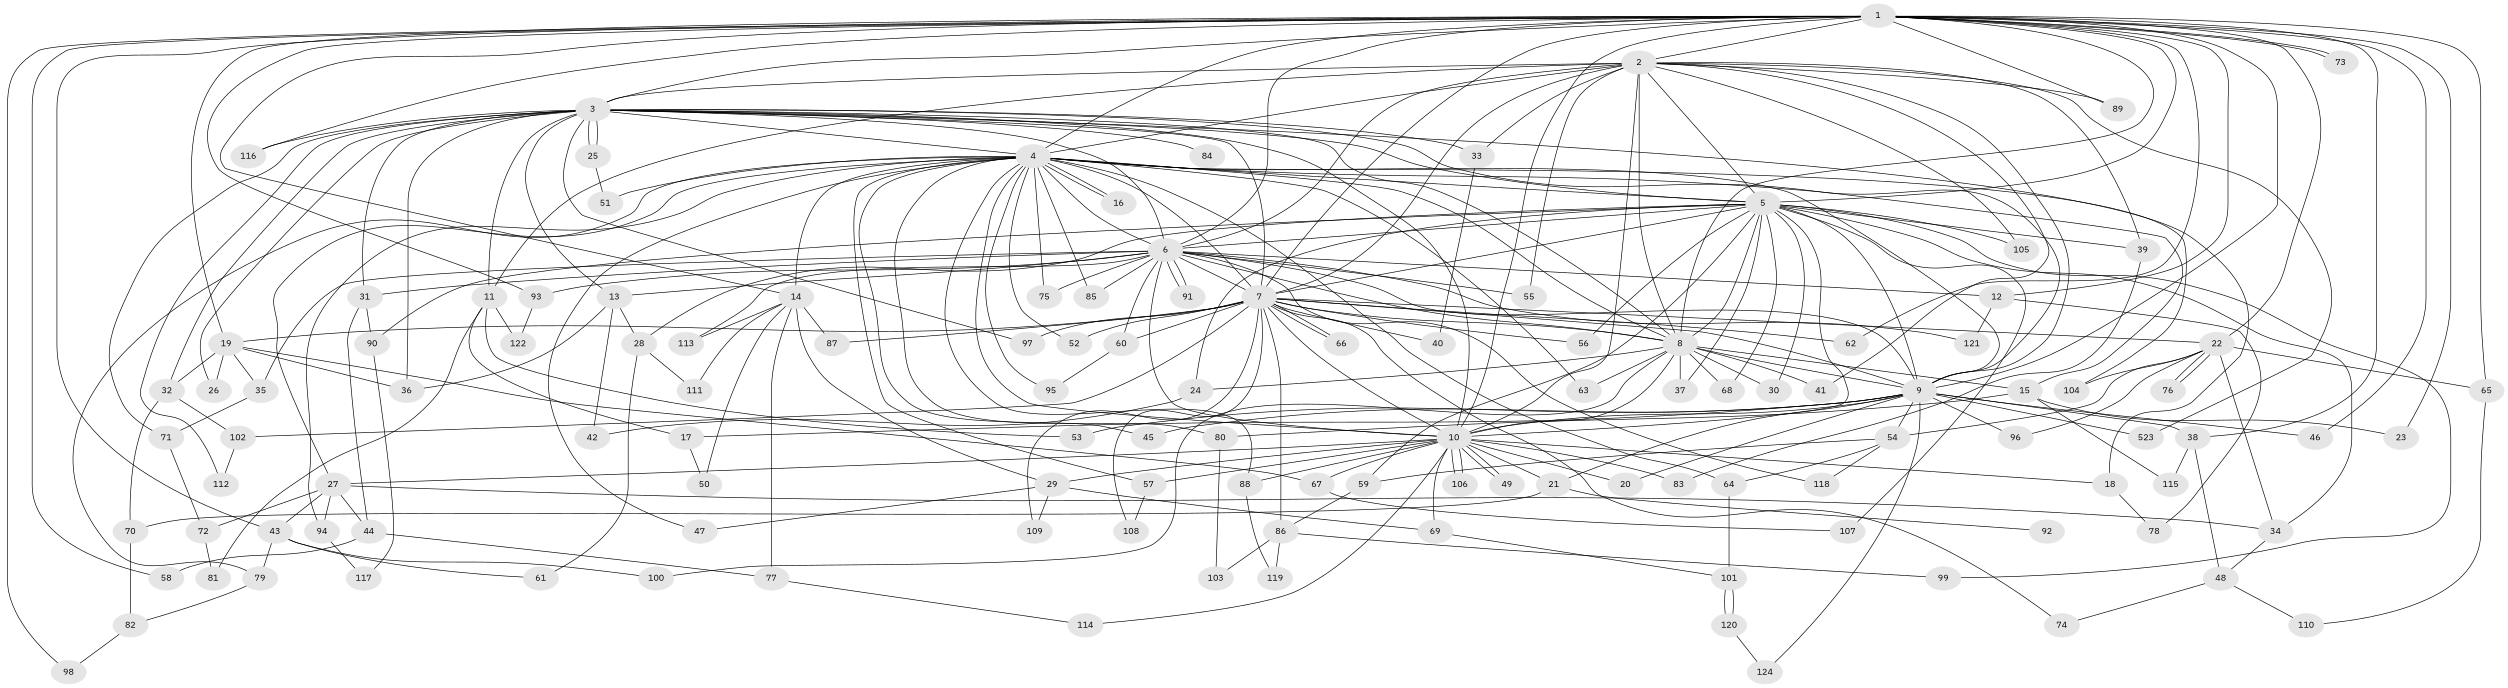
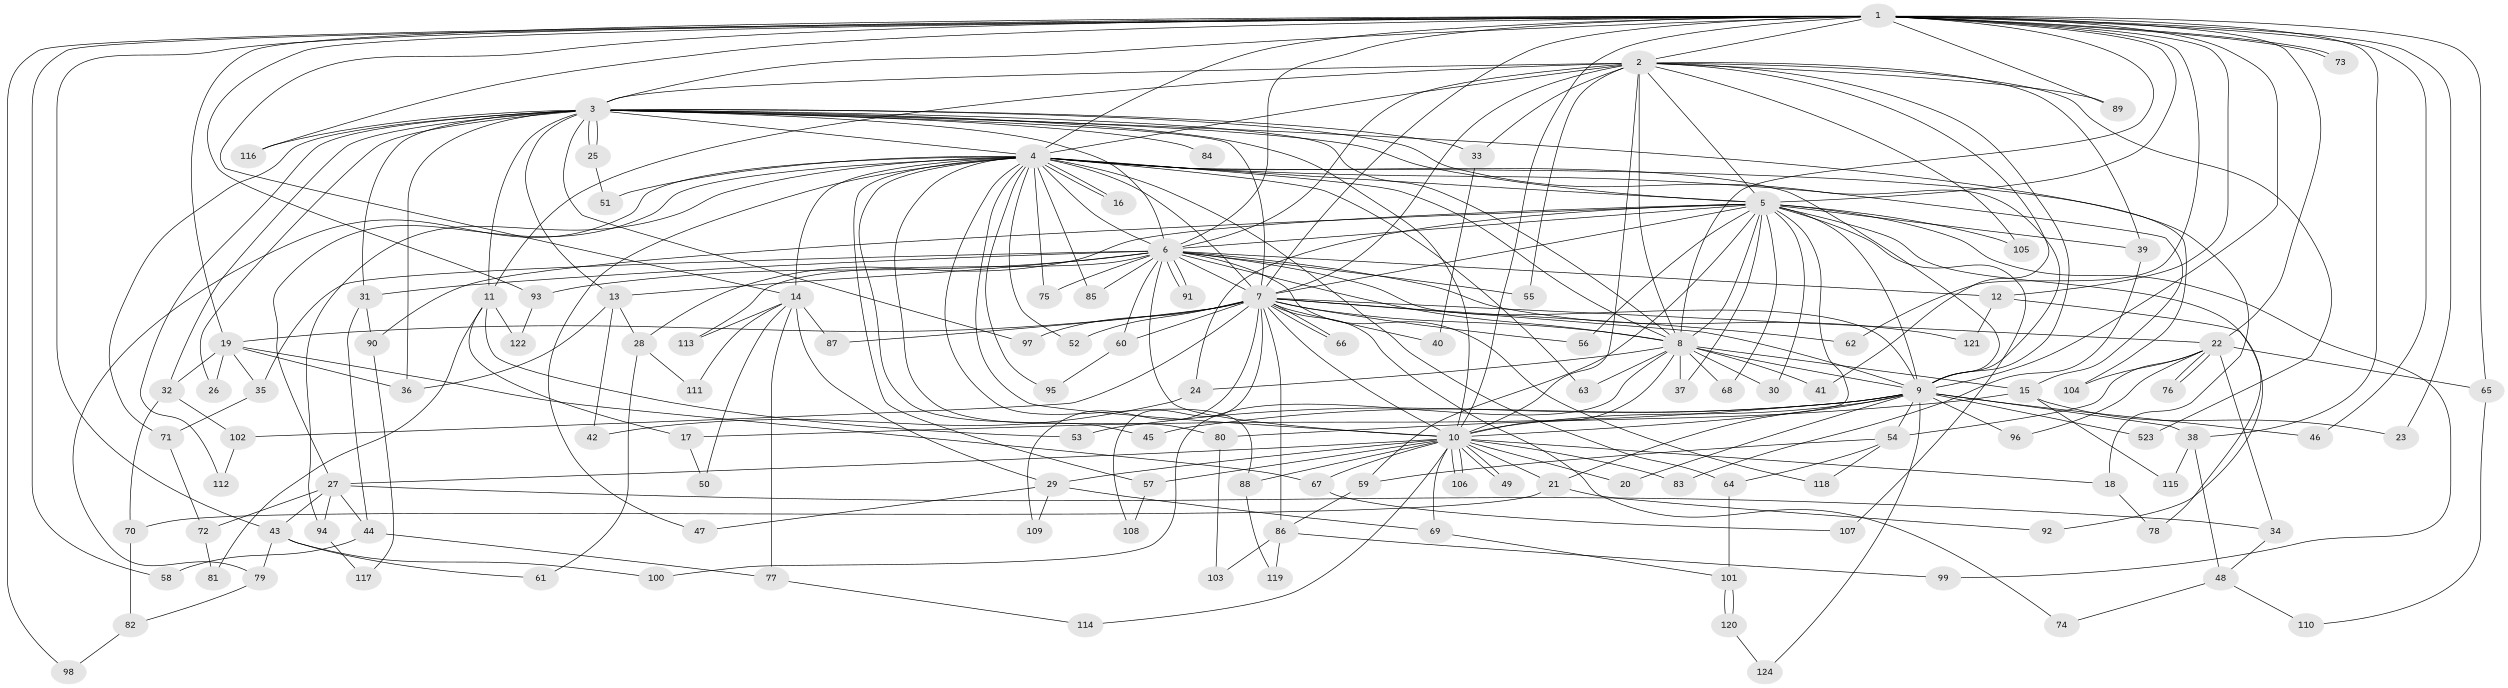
edge "5" -- "34": now "5" -- "92"
